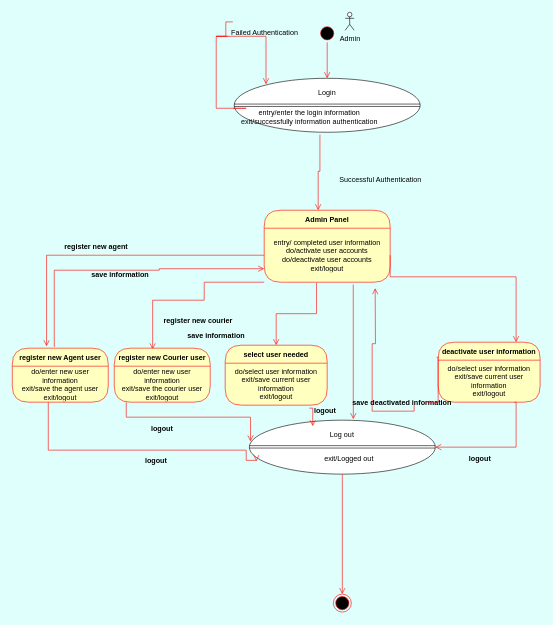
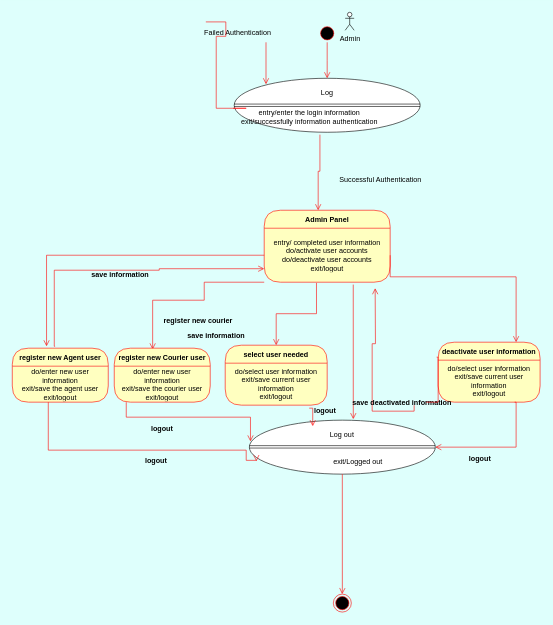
node "Failed Authentication": moved (265, 33) -> (238, 33)
node "Login": label "Login" -> "Log"
node "register new agent": removed
node "exit/Logged out": moved (349, 459) -> (358, 462)
